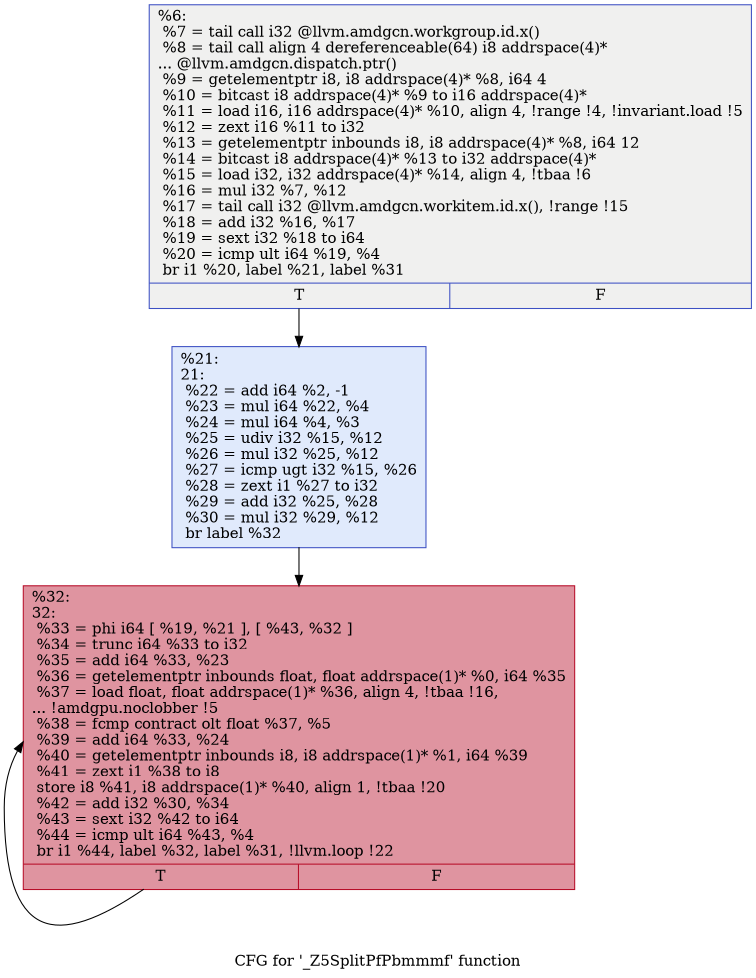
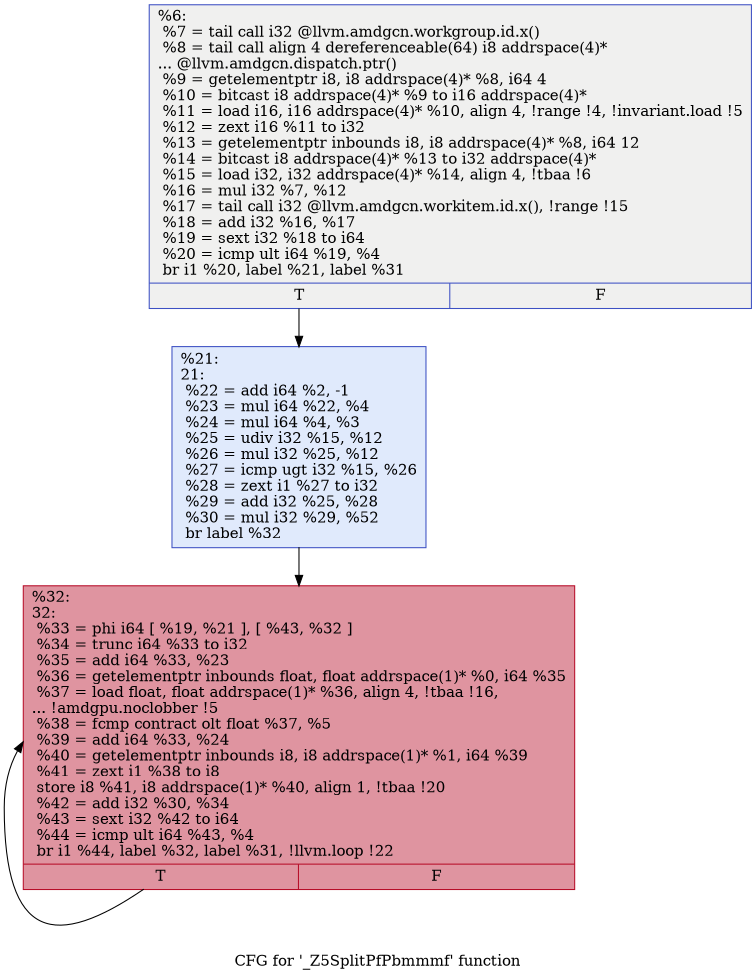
node "%21:": text "%30 = mul i32 %29, %12" -> "%30 = mul i32 %29, %52"
